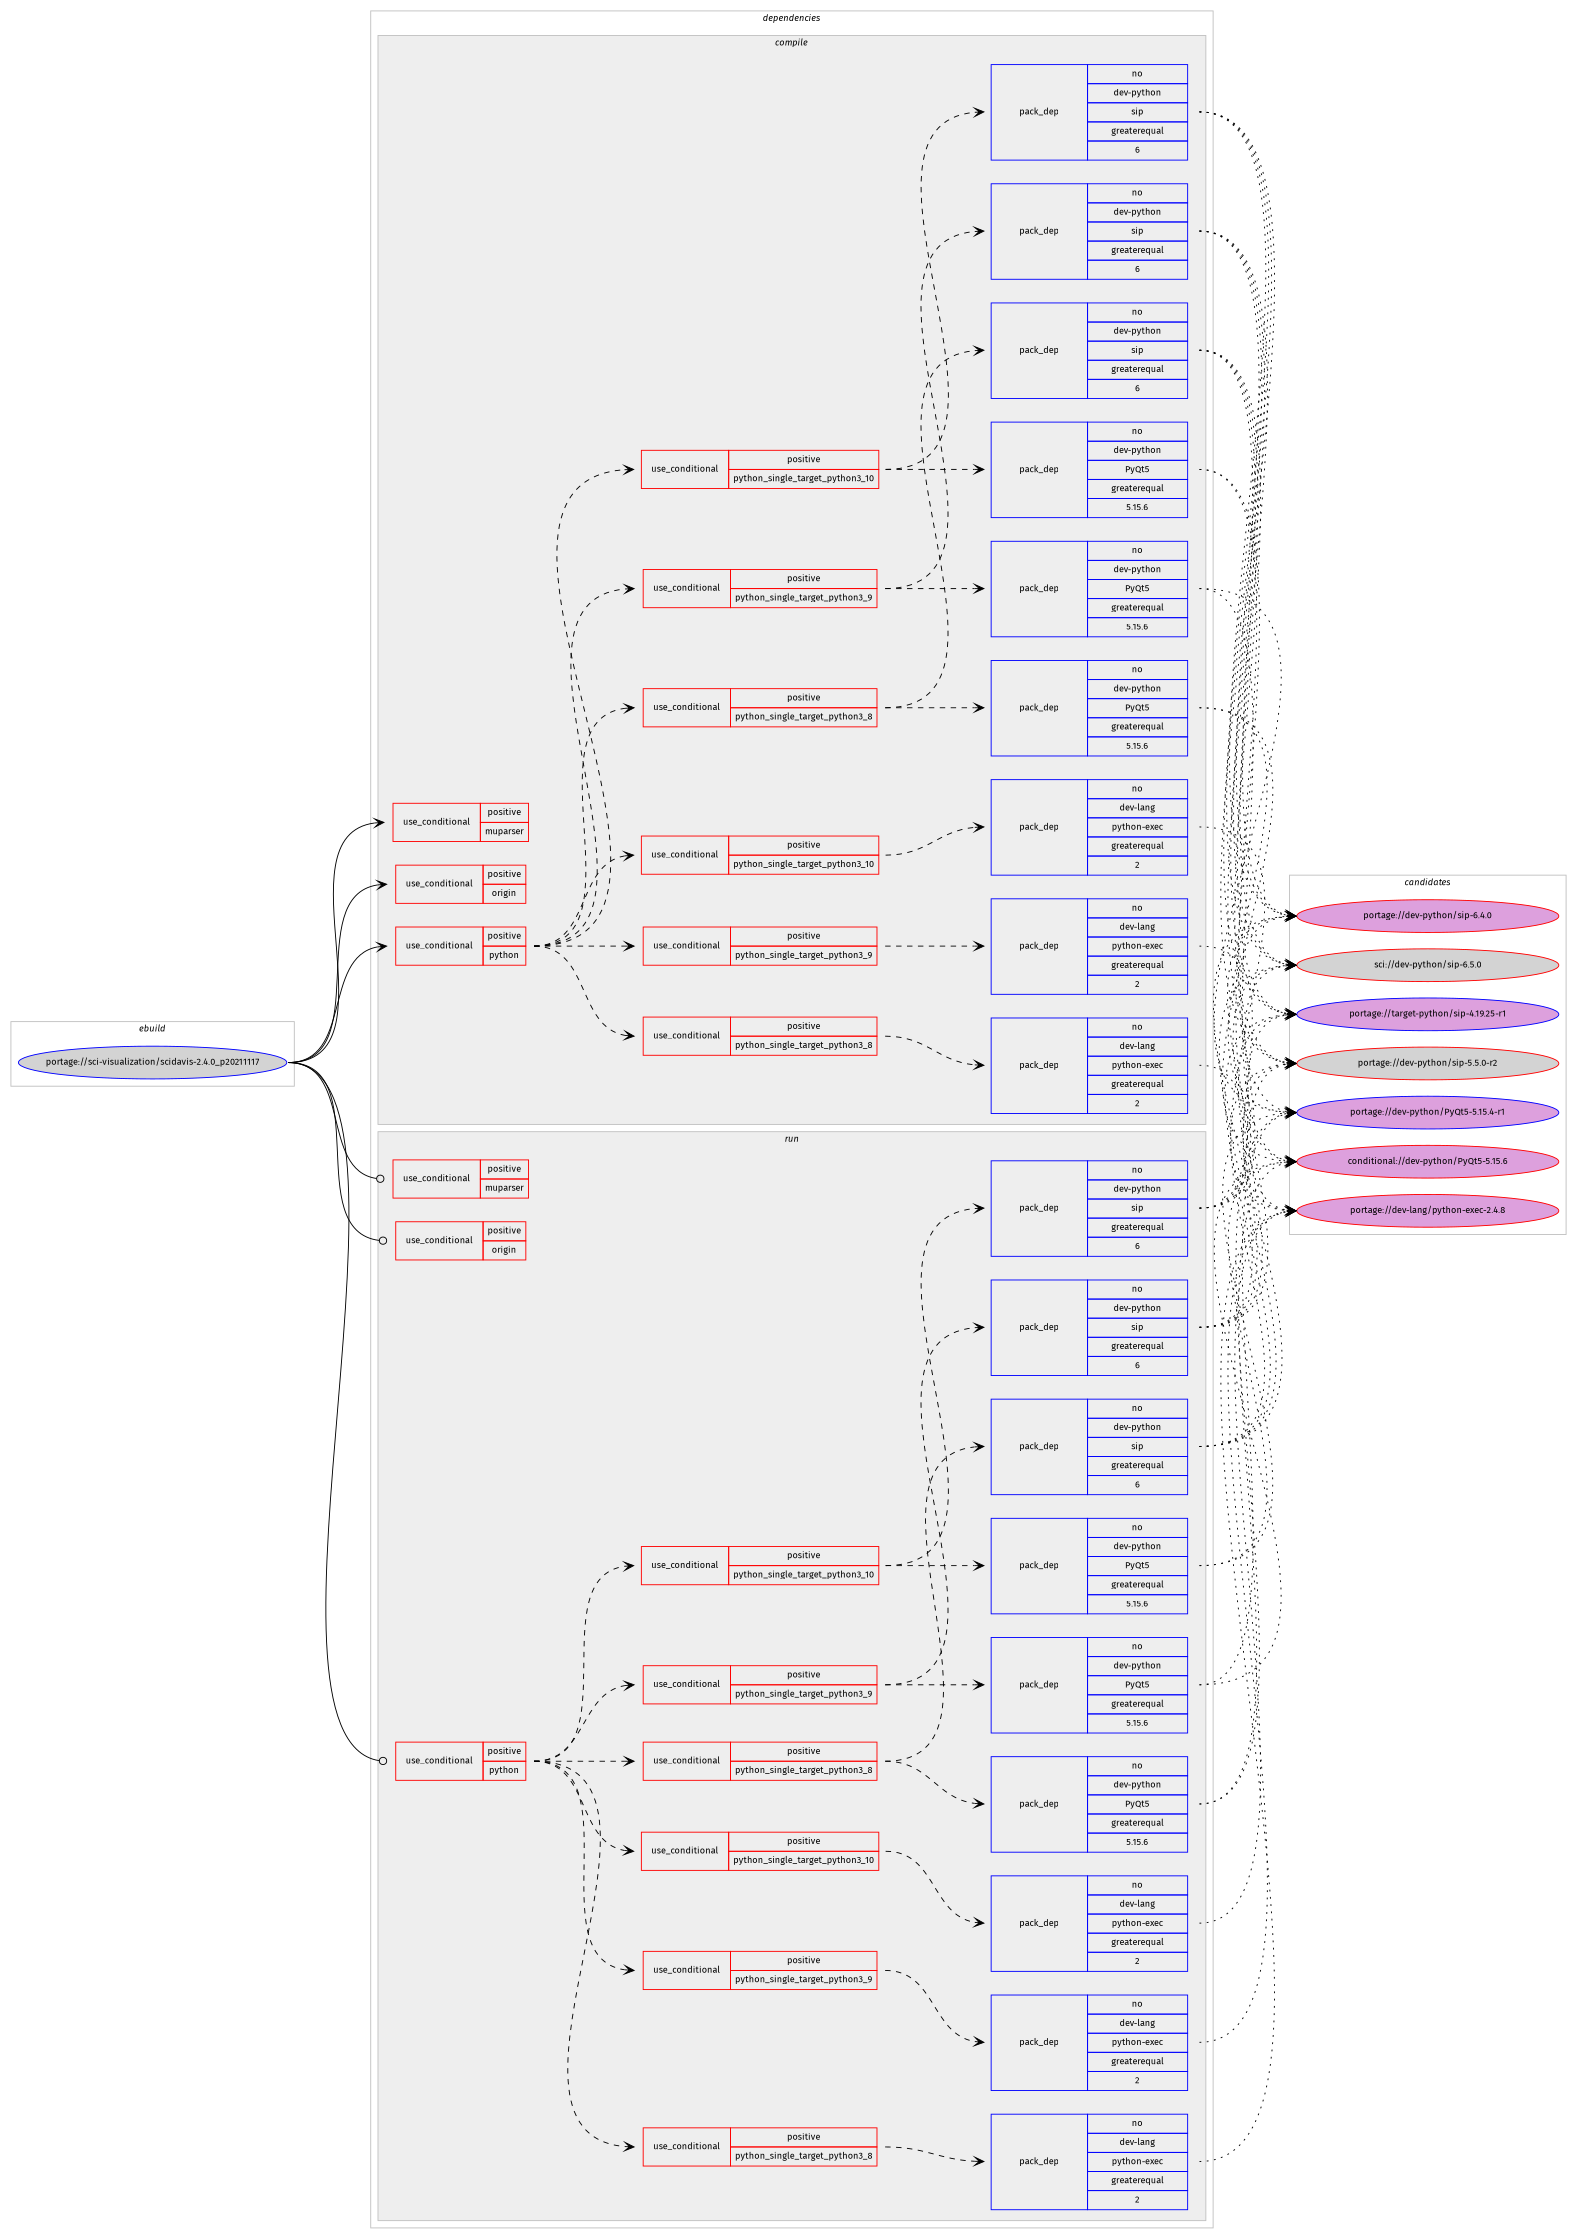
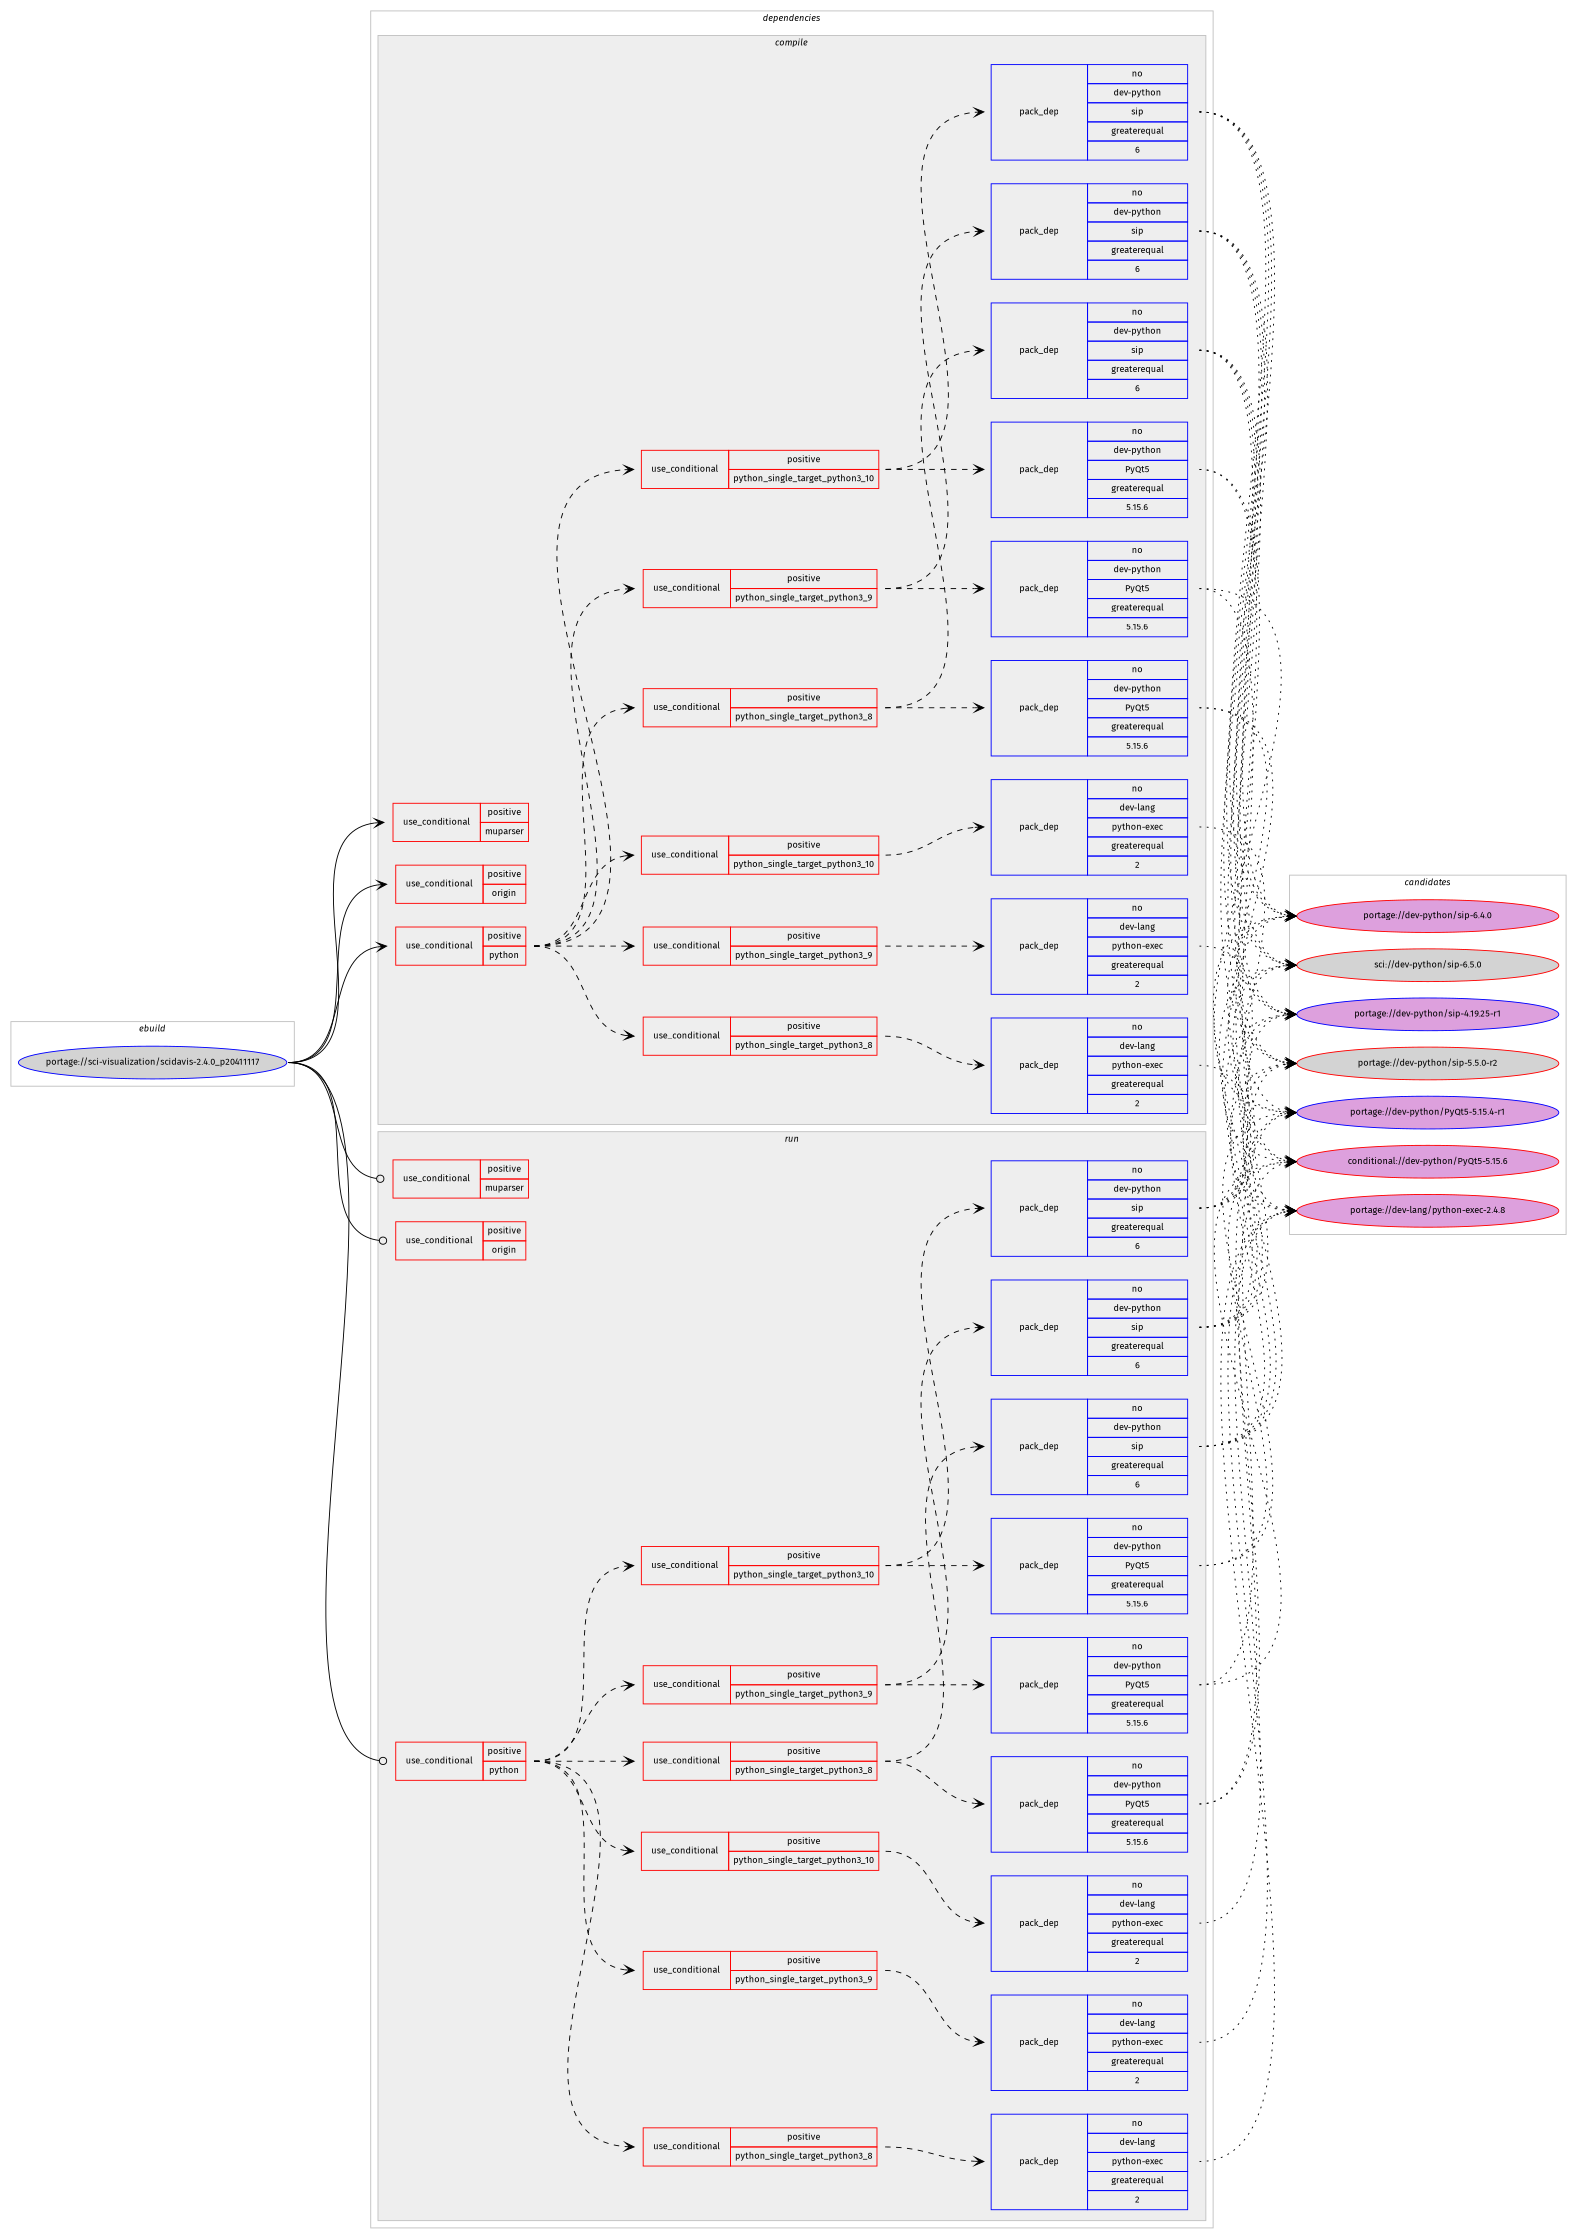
node "portage://target-python/sip-4.19.25-r1": label "portage://target-python/sip-4.19.25-r1" -> "portage://dev-python/sip-4.19.25-r1"
node "portage://sci-visualization/scidavis-2.4.0_p20211117": label "portage://sci-visualization/scidavis-2.4.0_p20211117" -> "portage://sci-visualization/scidavis-2.4.0_p20411117"
